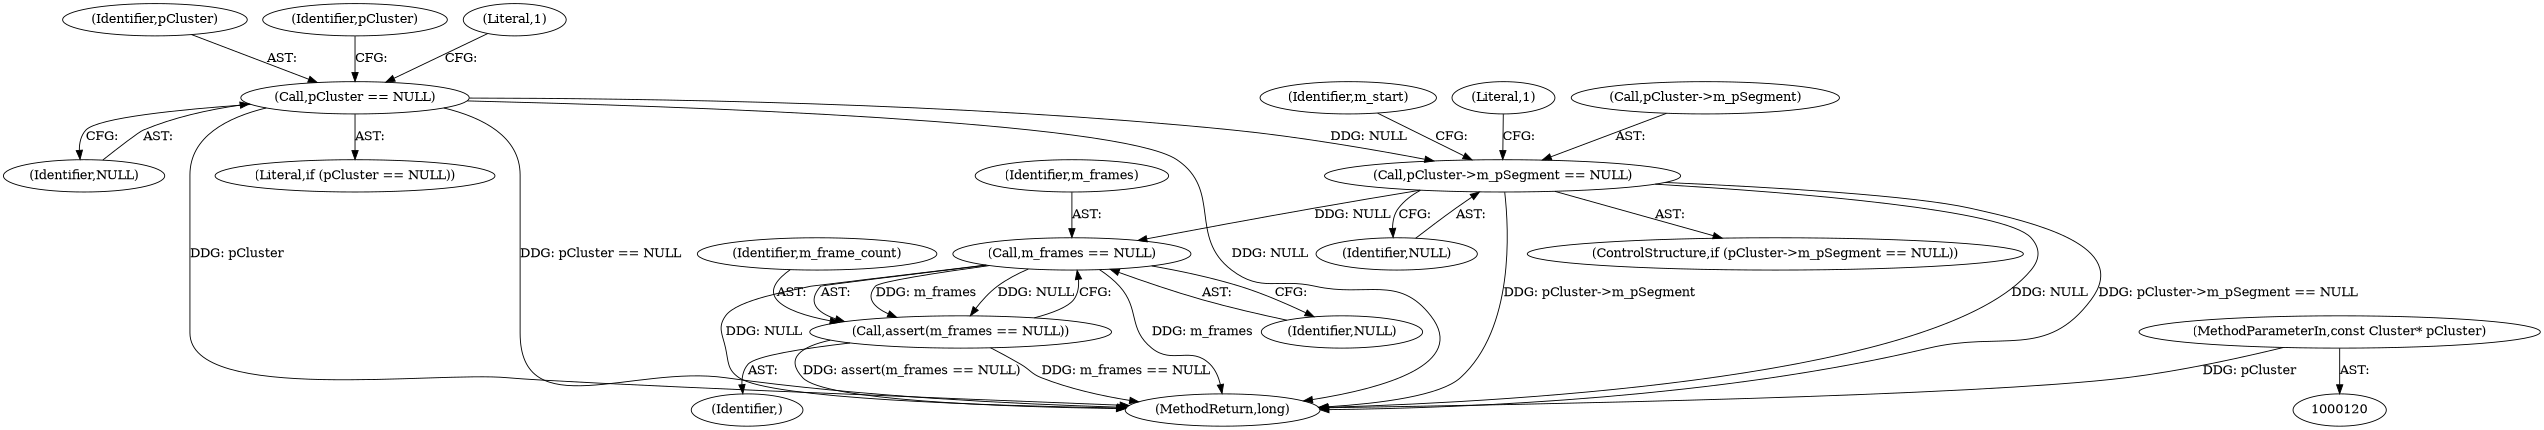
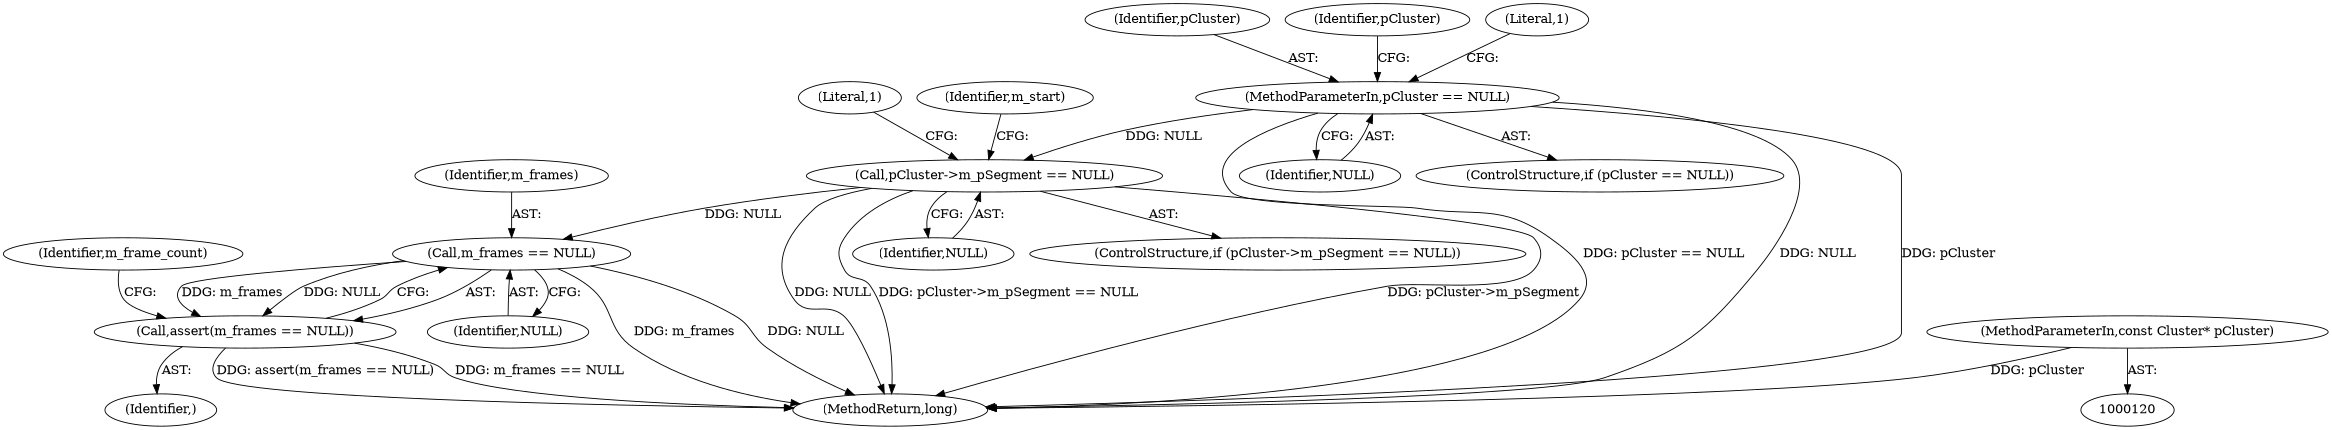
node "(Call,pCluster == NULL)": label "(Call,pCluster == NULL)" -> "(MethodParameterIn,pCluster == NULL)"
node "(Call,pCluster->m_pSegment)": removed
node "(Literal,if (pCluster == NULL))": label "(Literal,if (pCluster == NULL))" -> "(ControlStructure,if (pCluster == NULL))"
edge "(Identifier,m_frame_count)" -> "(Call,assert(m_frames == NULL))": label "AST: " -> "CFG: "
